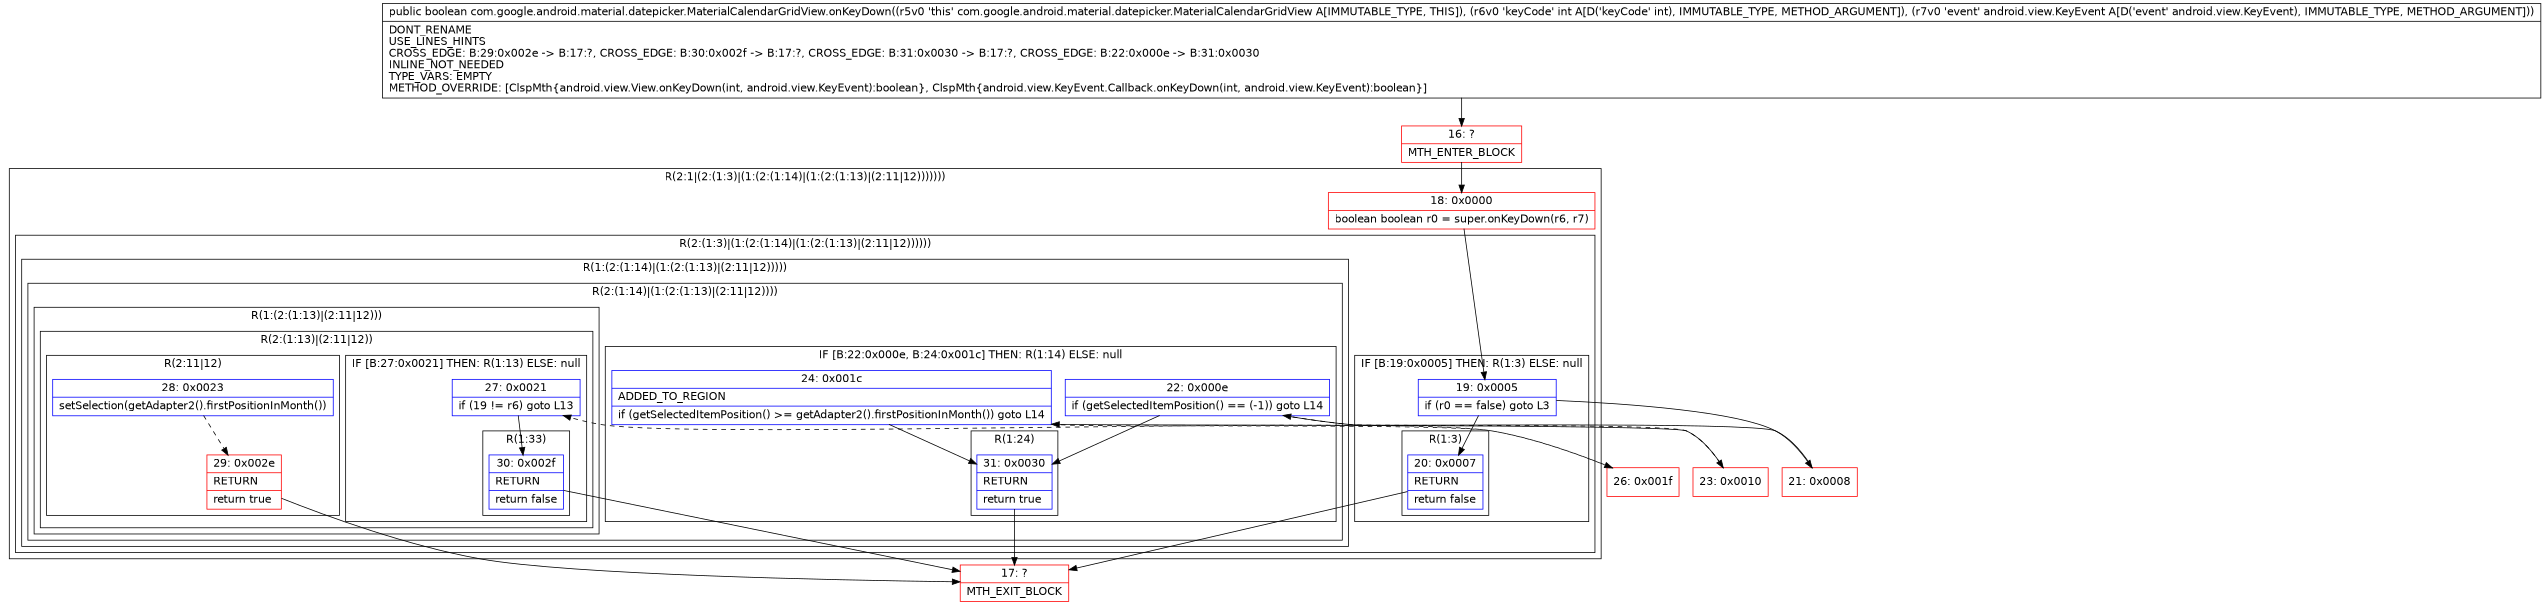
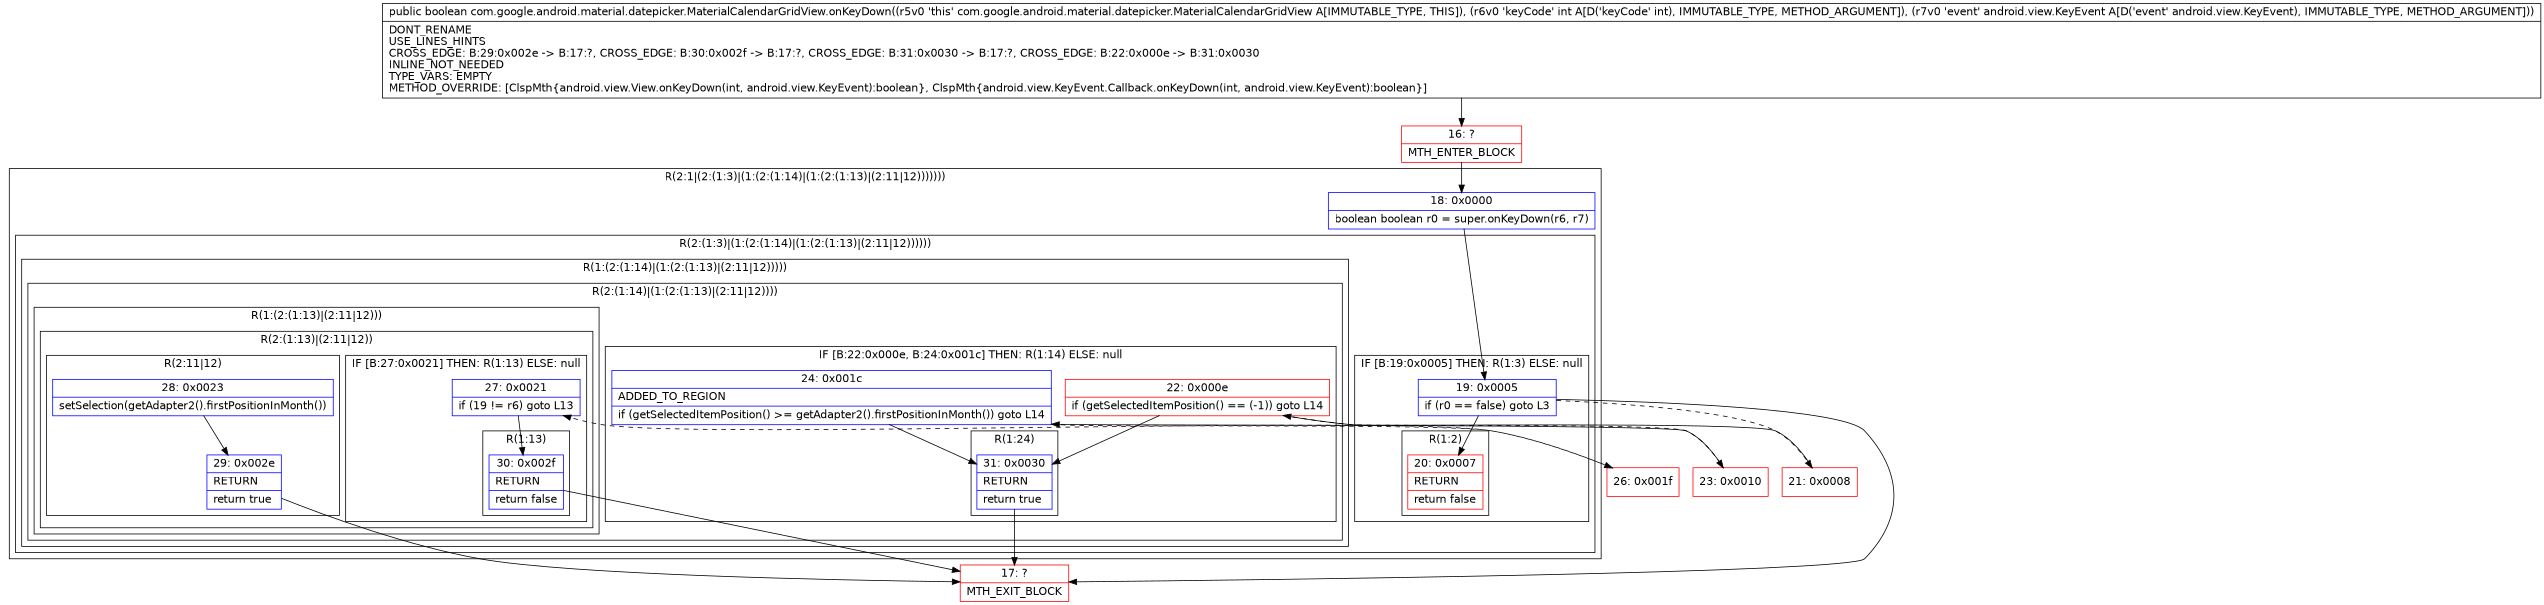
node "18: 0x0000": color red -> blue
node "22: 0x000e": color blue -> red
edge "19: 0x0005" -> "21: 0x0008": style solid -> dashed
edge "28: 0x0023" -> "29: 0x002e": style dashed -> solid
cluster "R(1:33)": label "R(1:33)" -> "R(1:13)"
cluster "R(1:3)": label "R(1:3)" -> "R(1:2)"
node "29: 0x002e": color red -> blue
node "20: 0x0007": color blue -> red
edge "20: 0x0007" -> "17: ?": now "19: 0x0005" -> "17: ?"
